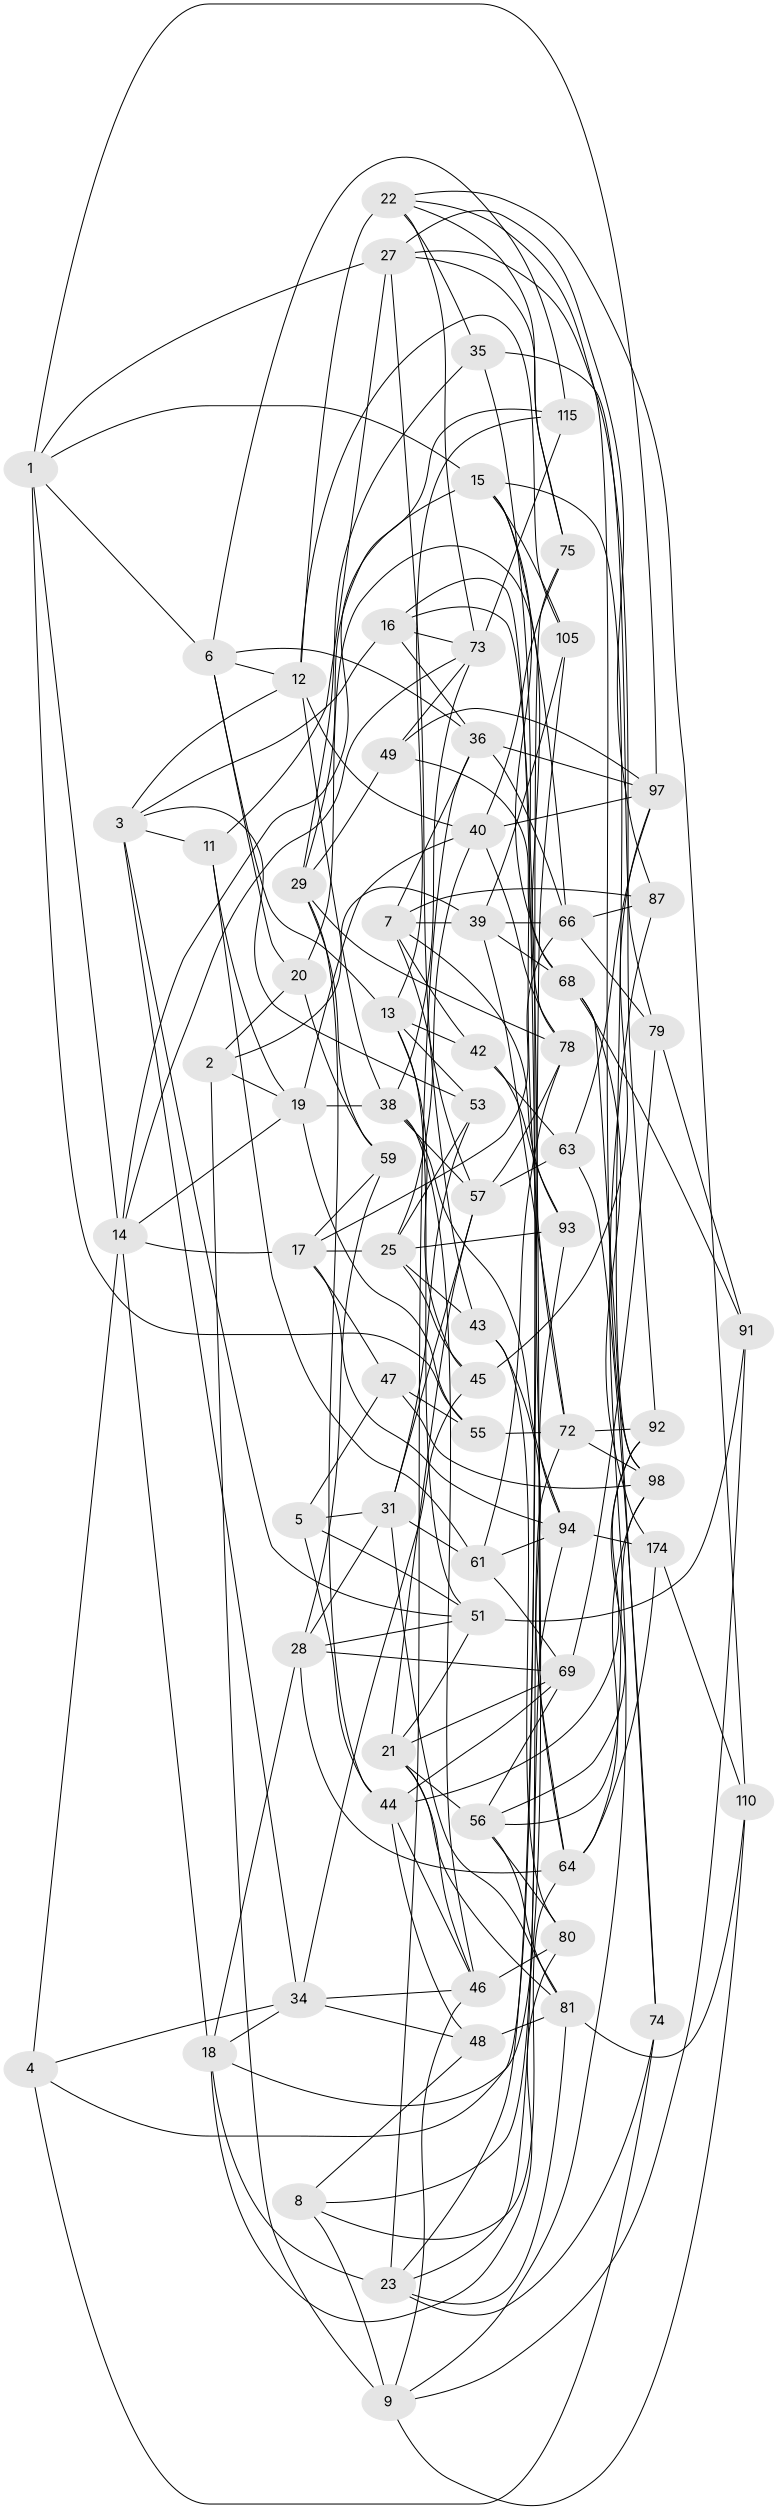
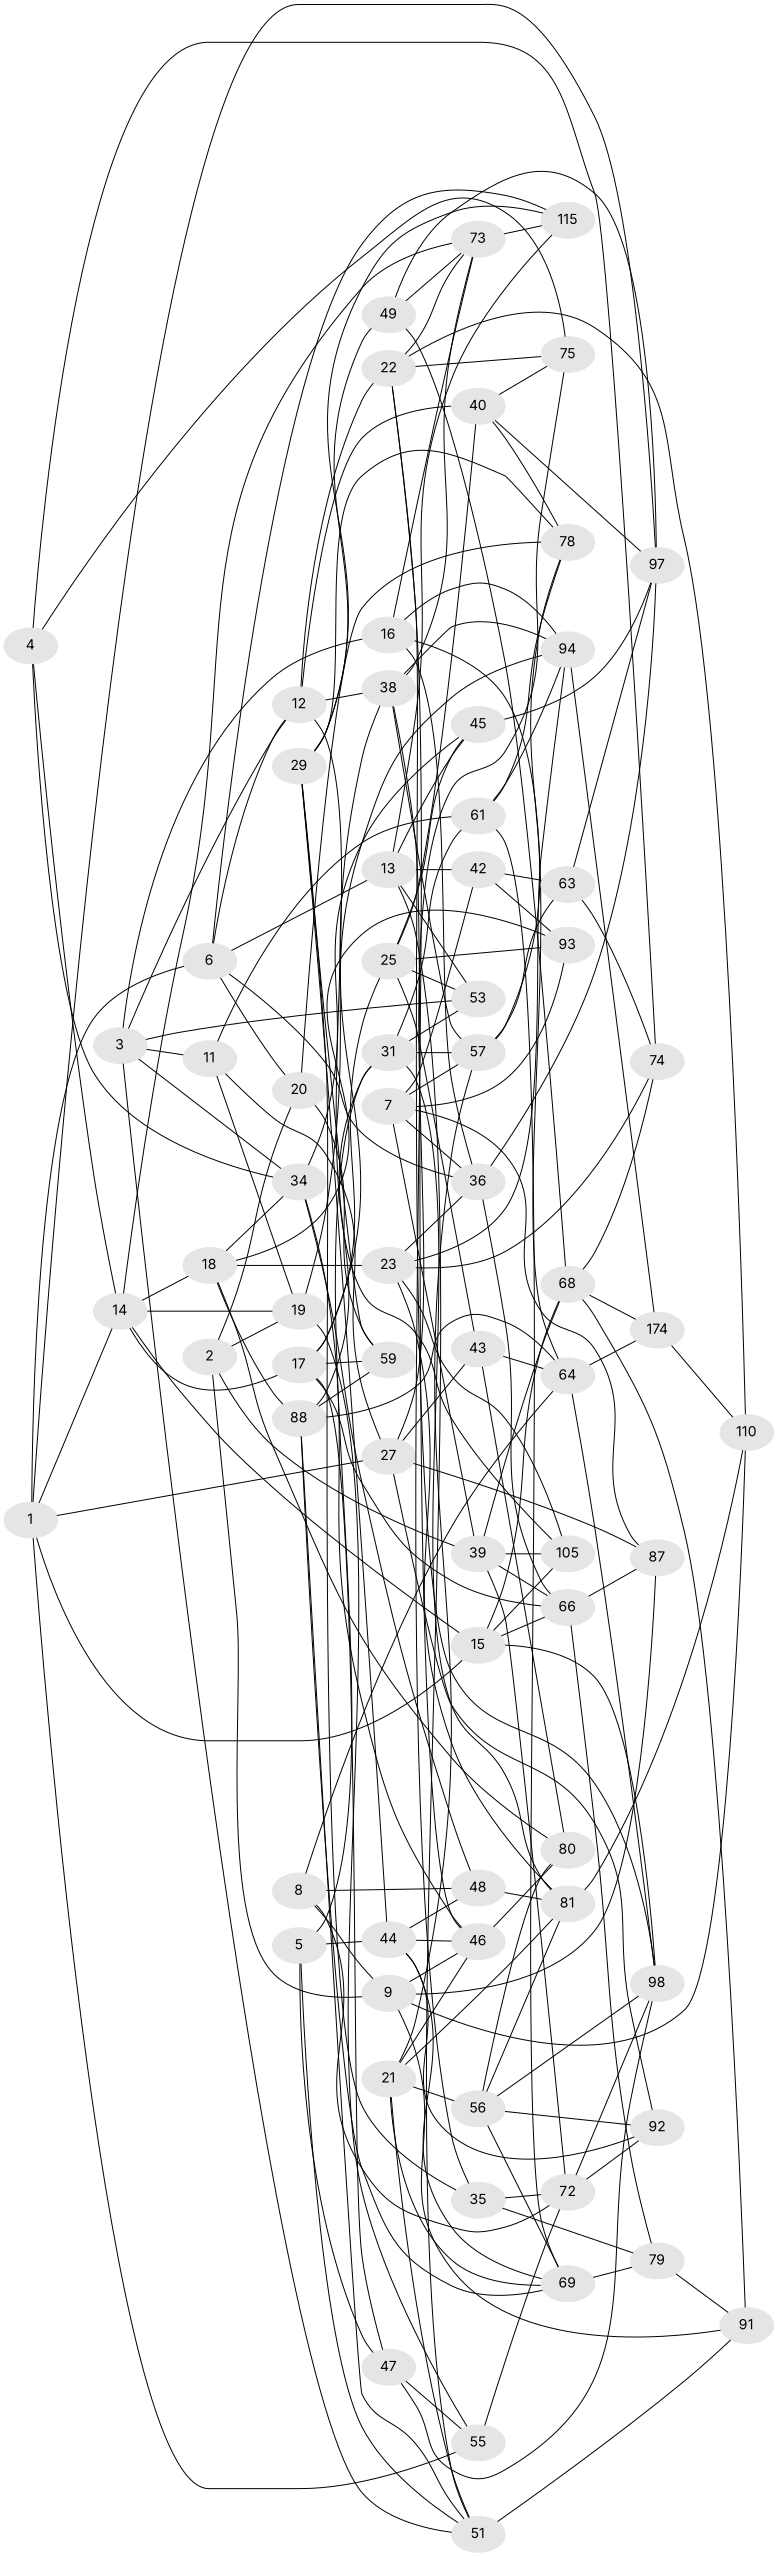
edge "40" -- "19": removed
node "28": label "28" -> "88"
